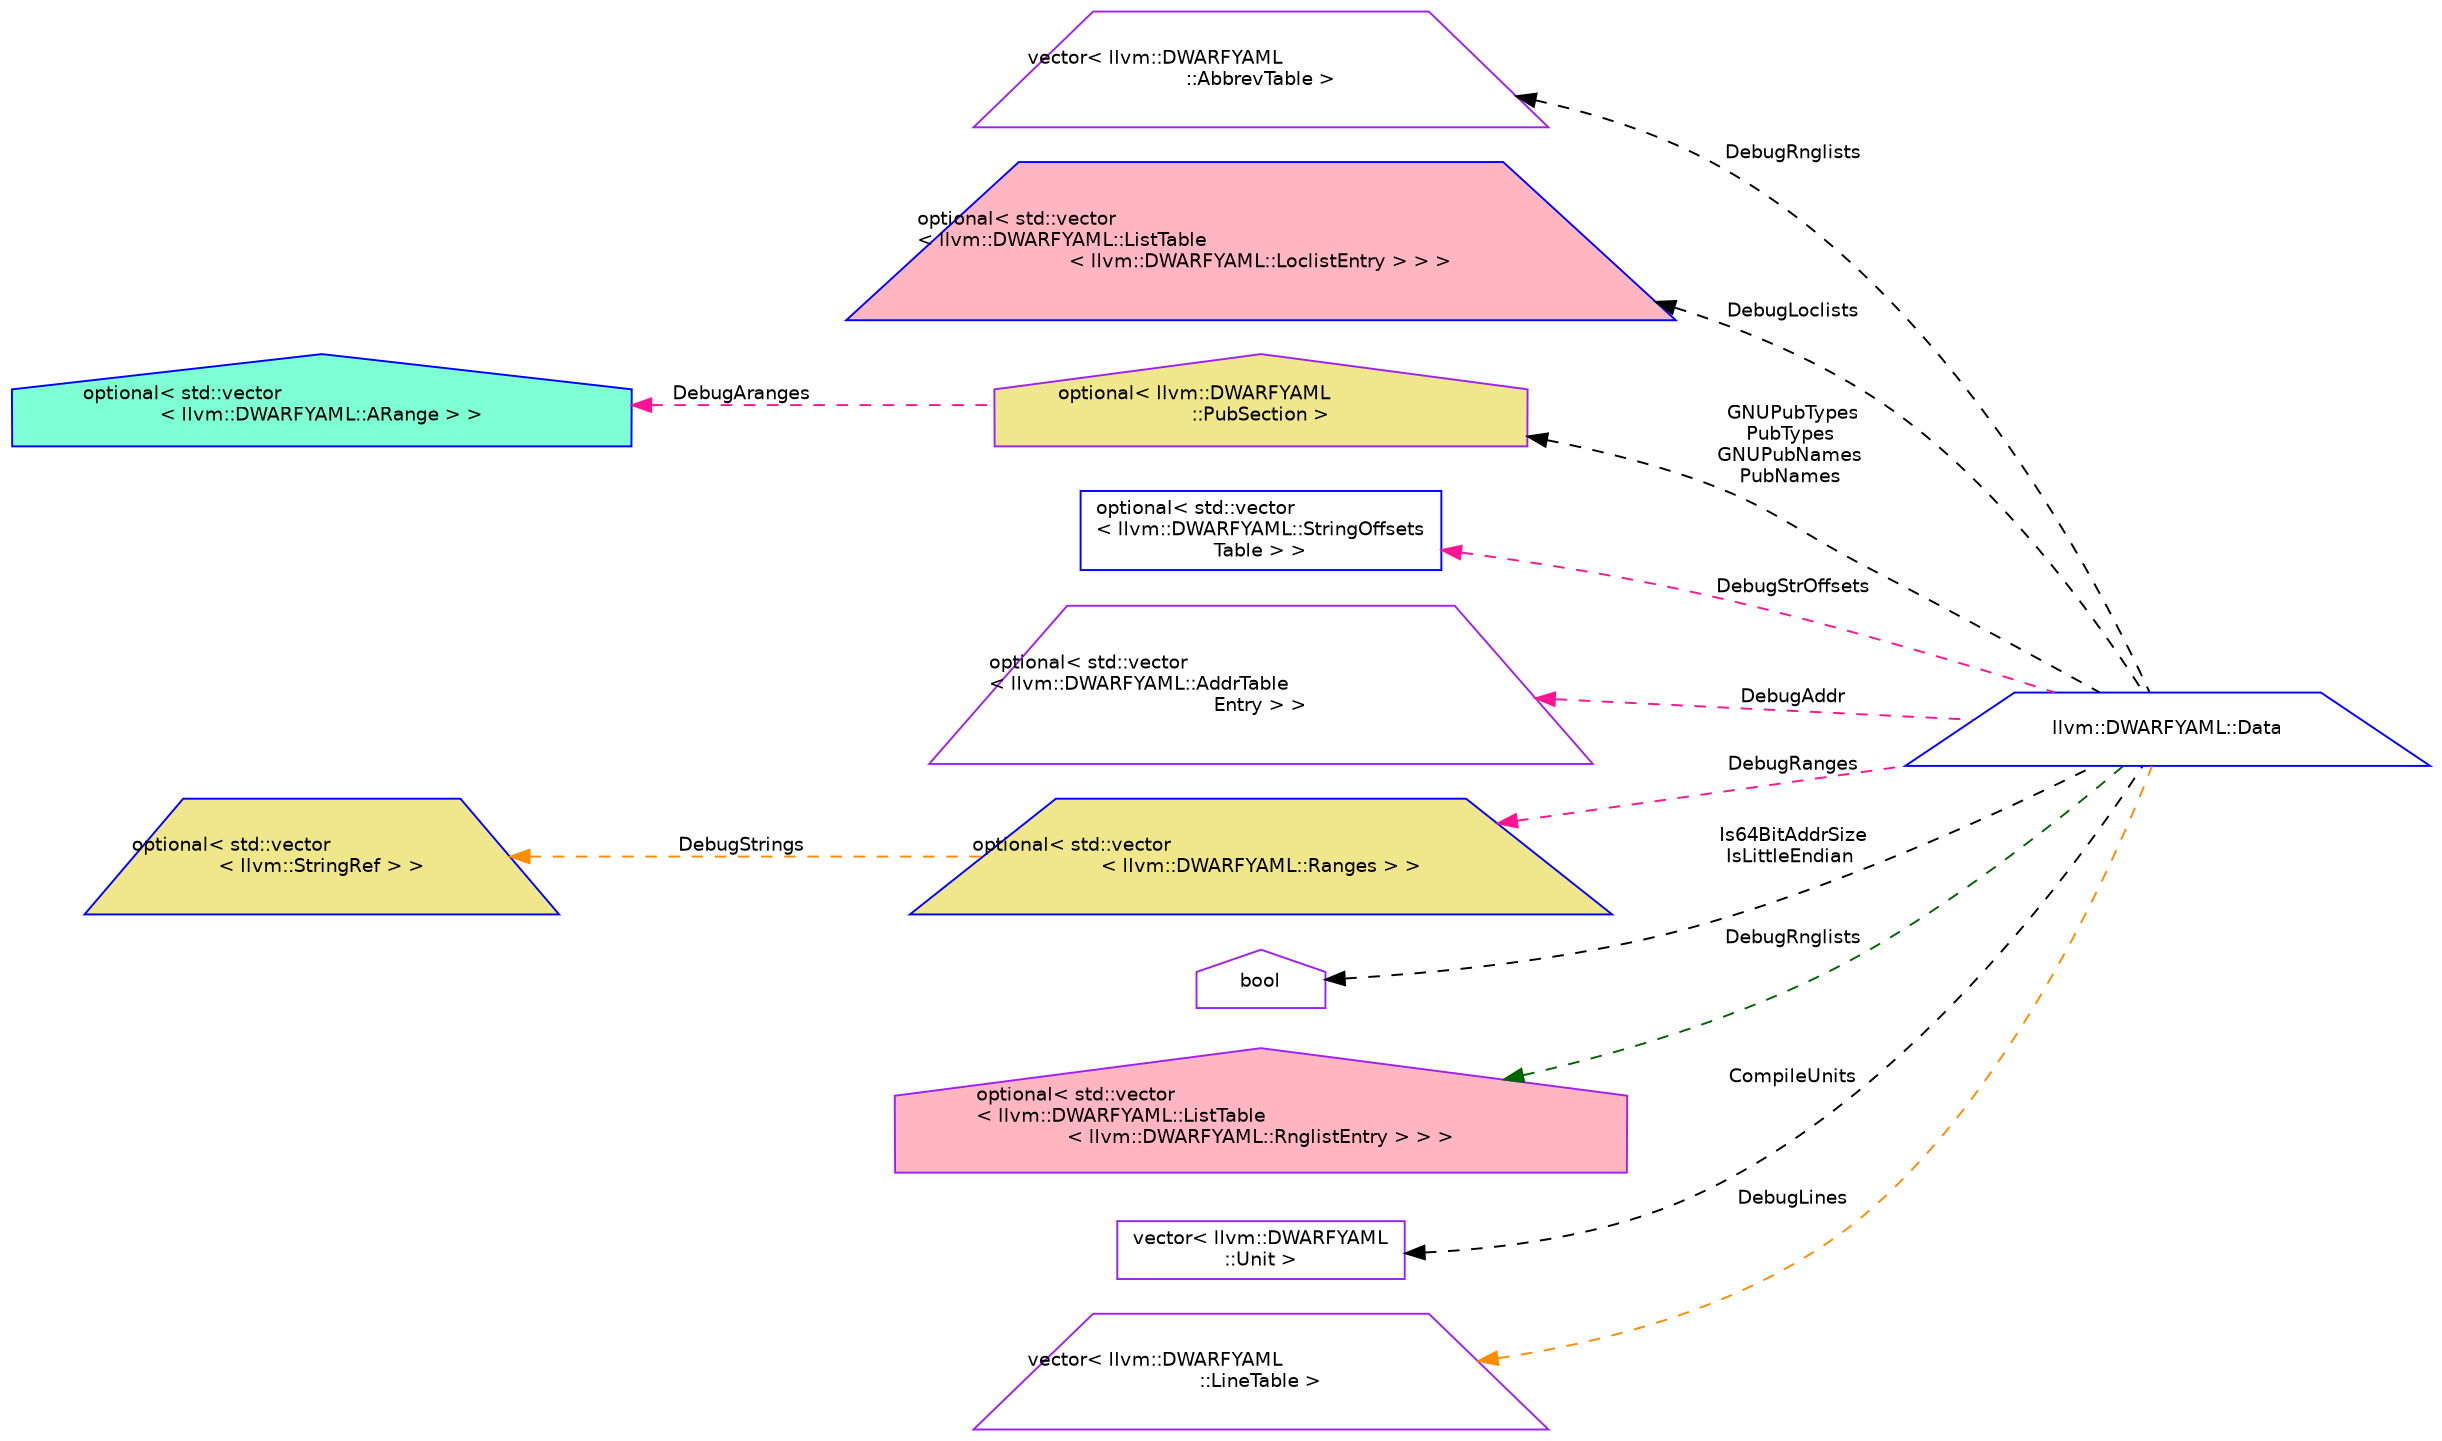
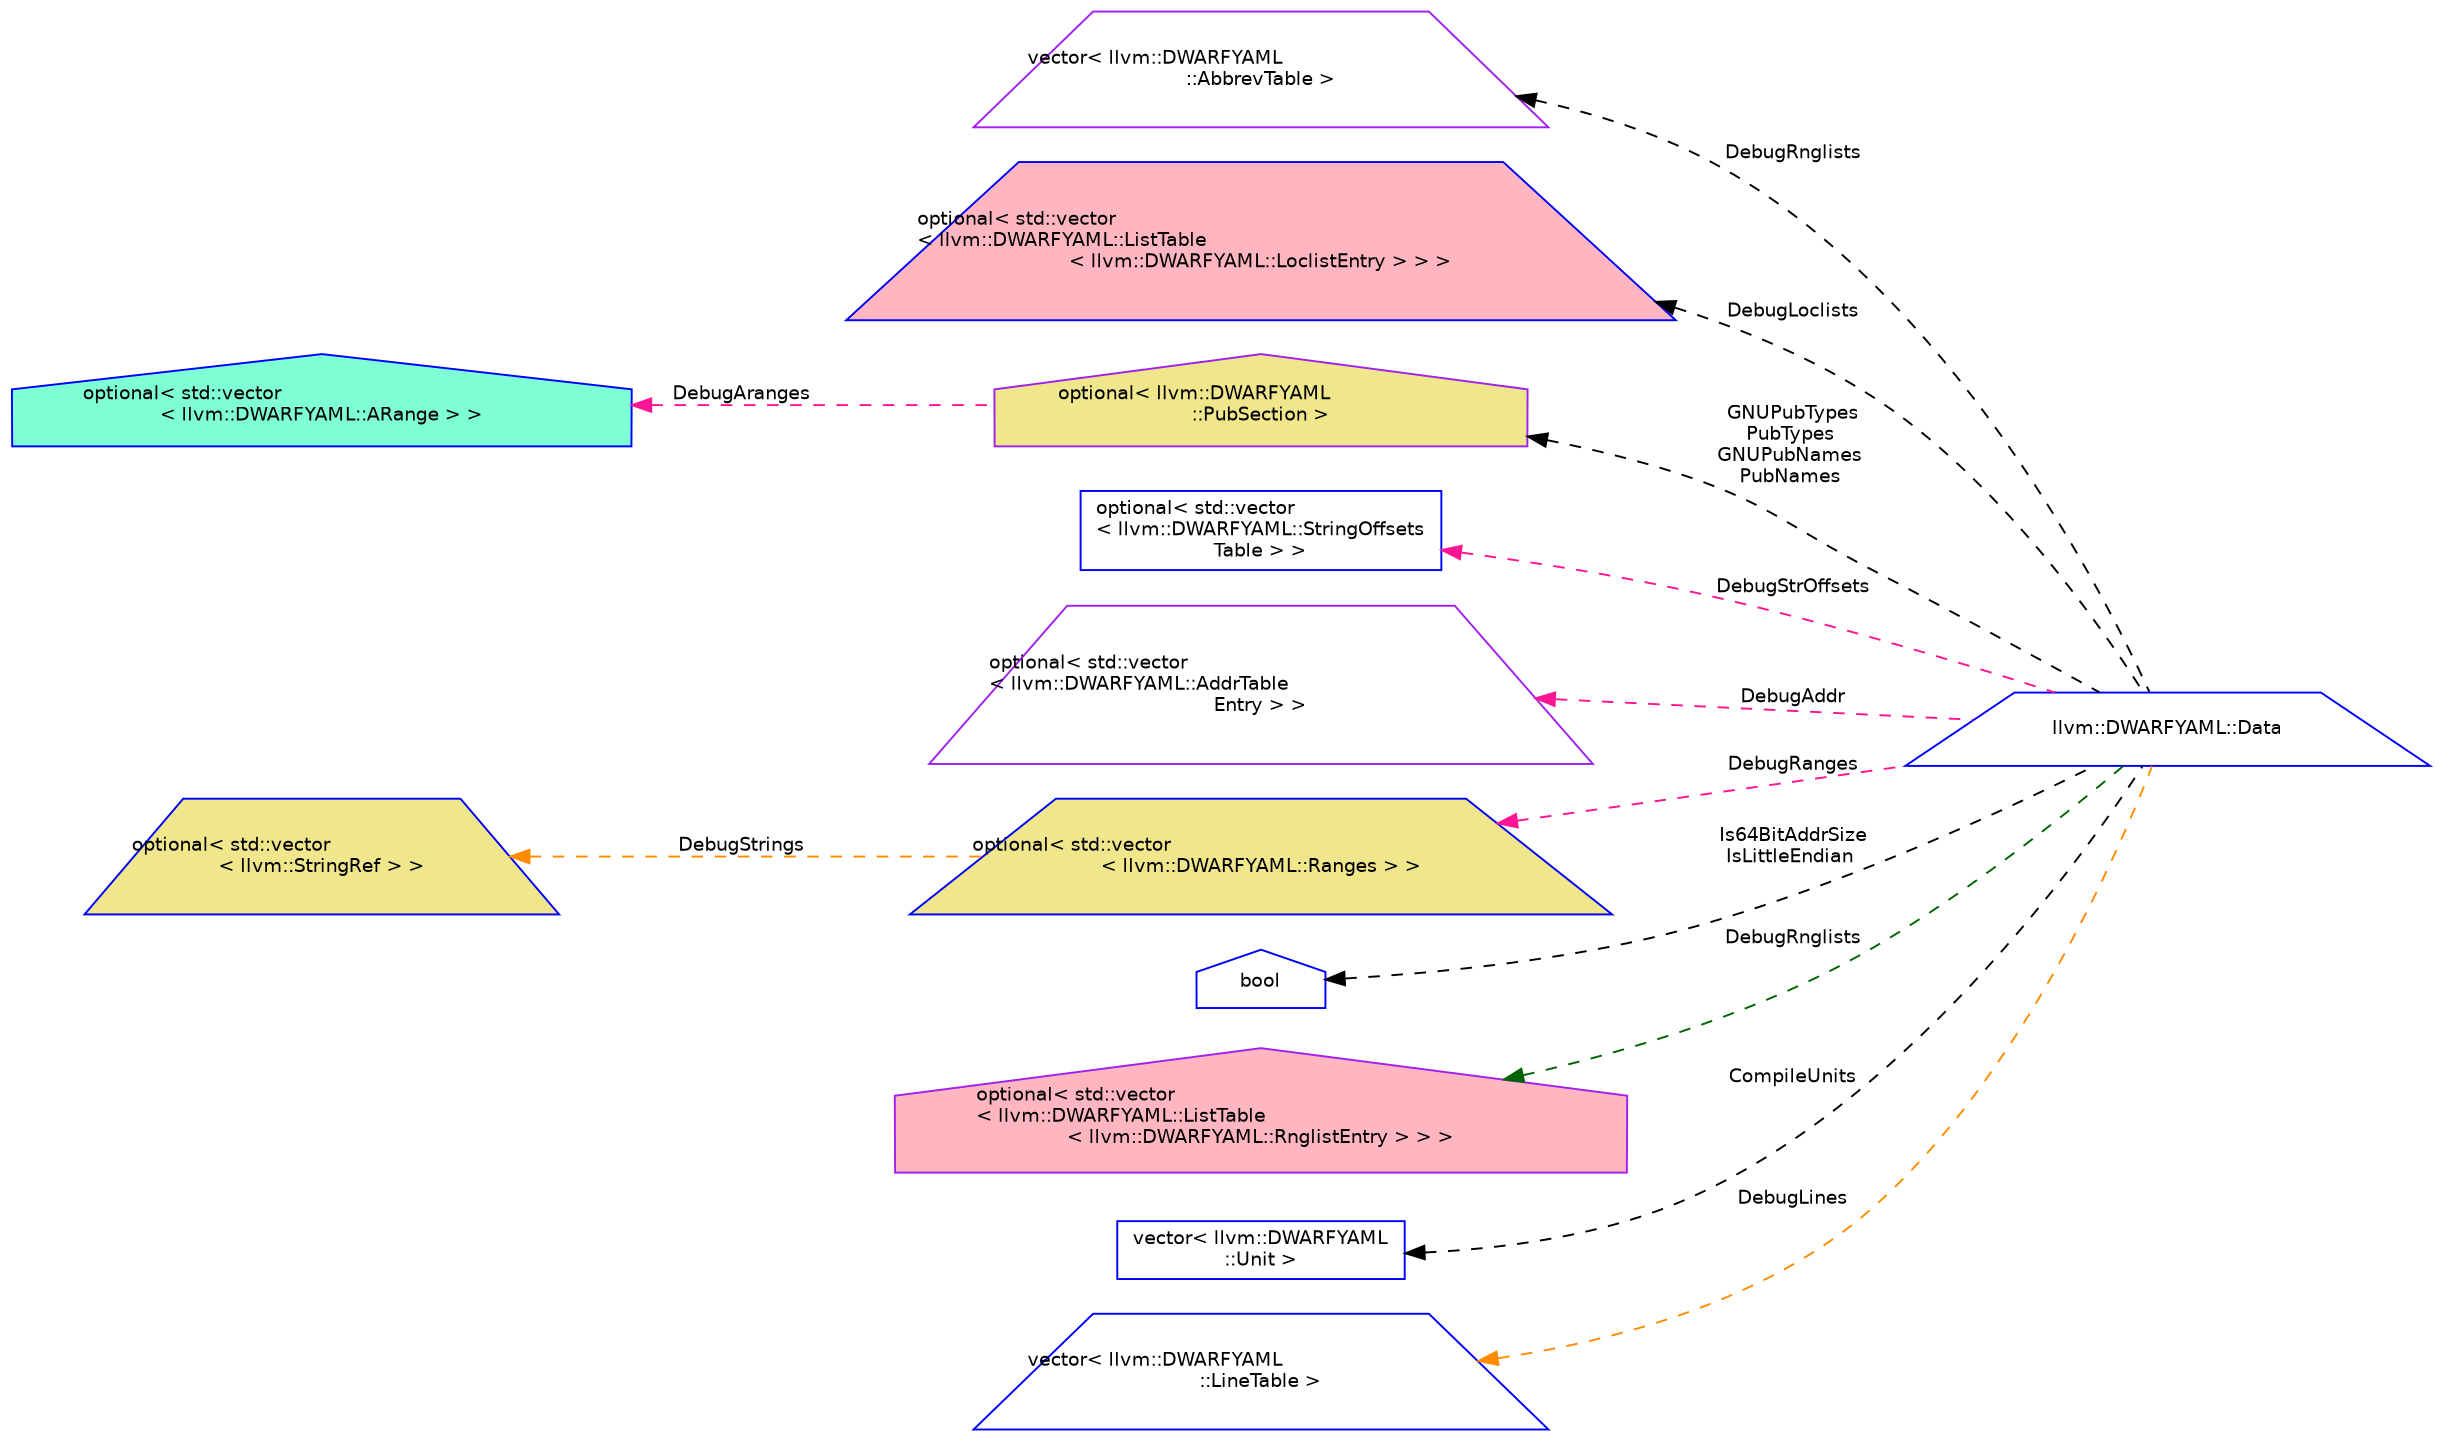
node "bool": color purple -> blue
node "vector< llvm::DWARFYAML ::Unit >": color purple -> blue
node "vector< llvm::DWARFYAML ::LineTable >": color purple -> blue
